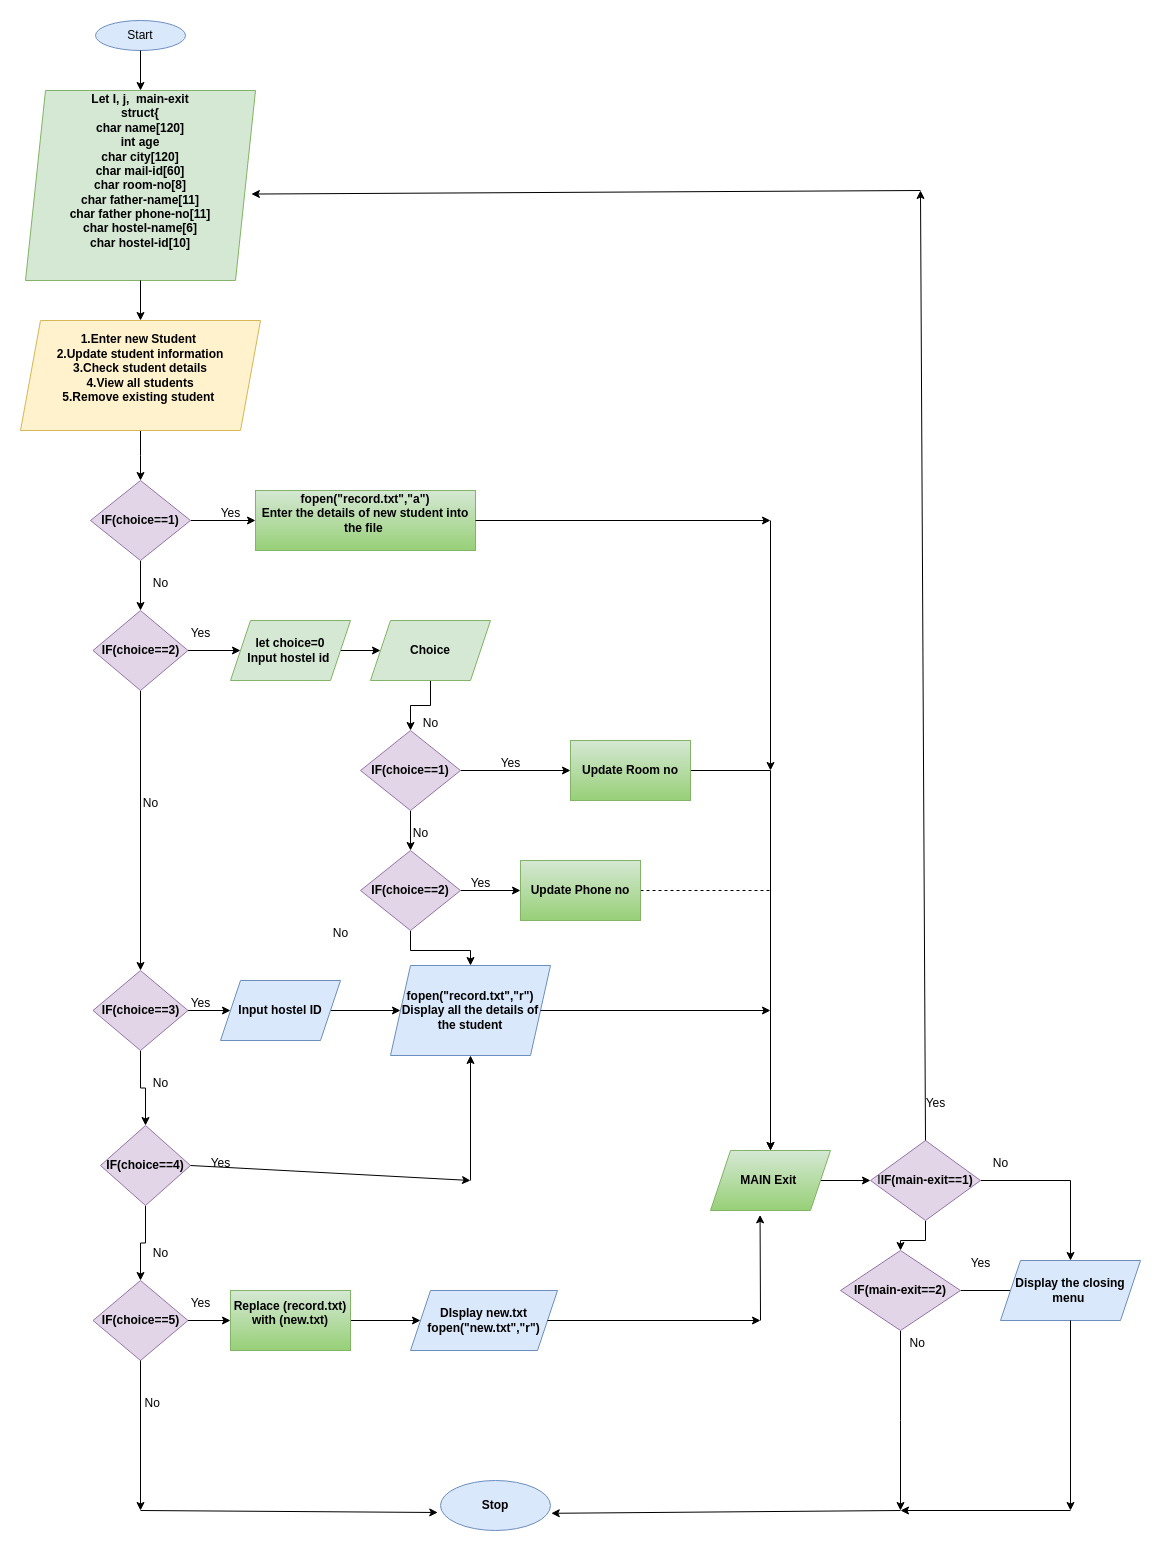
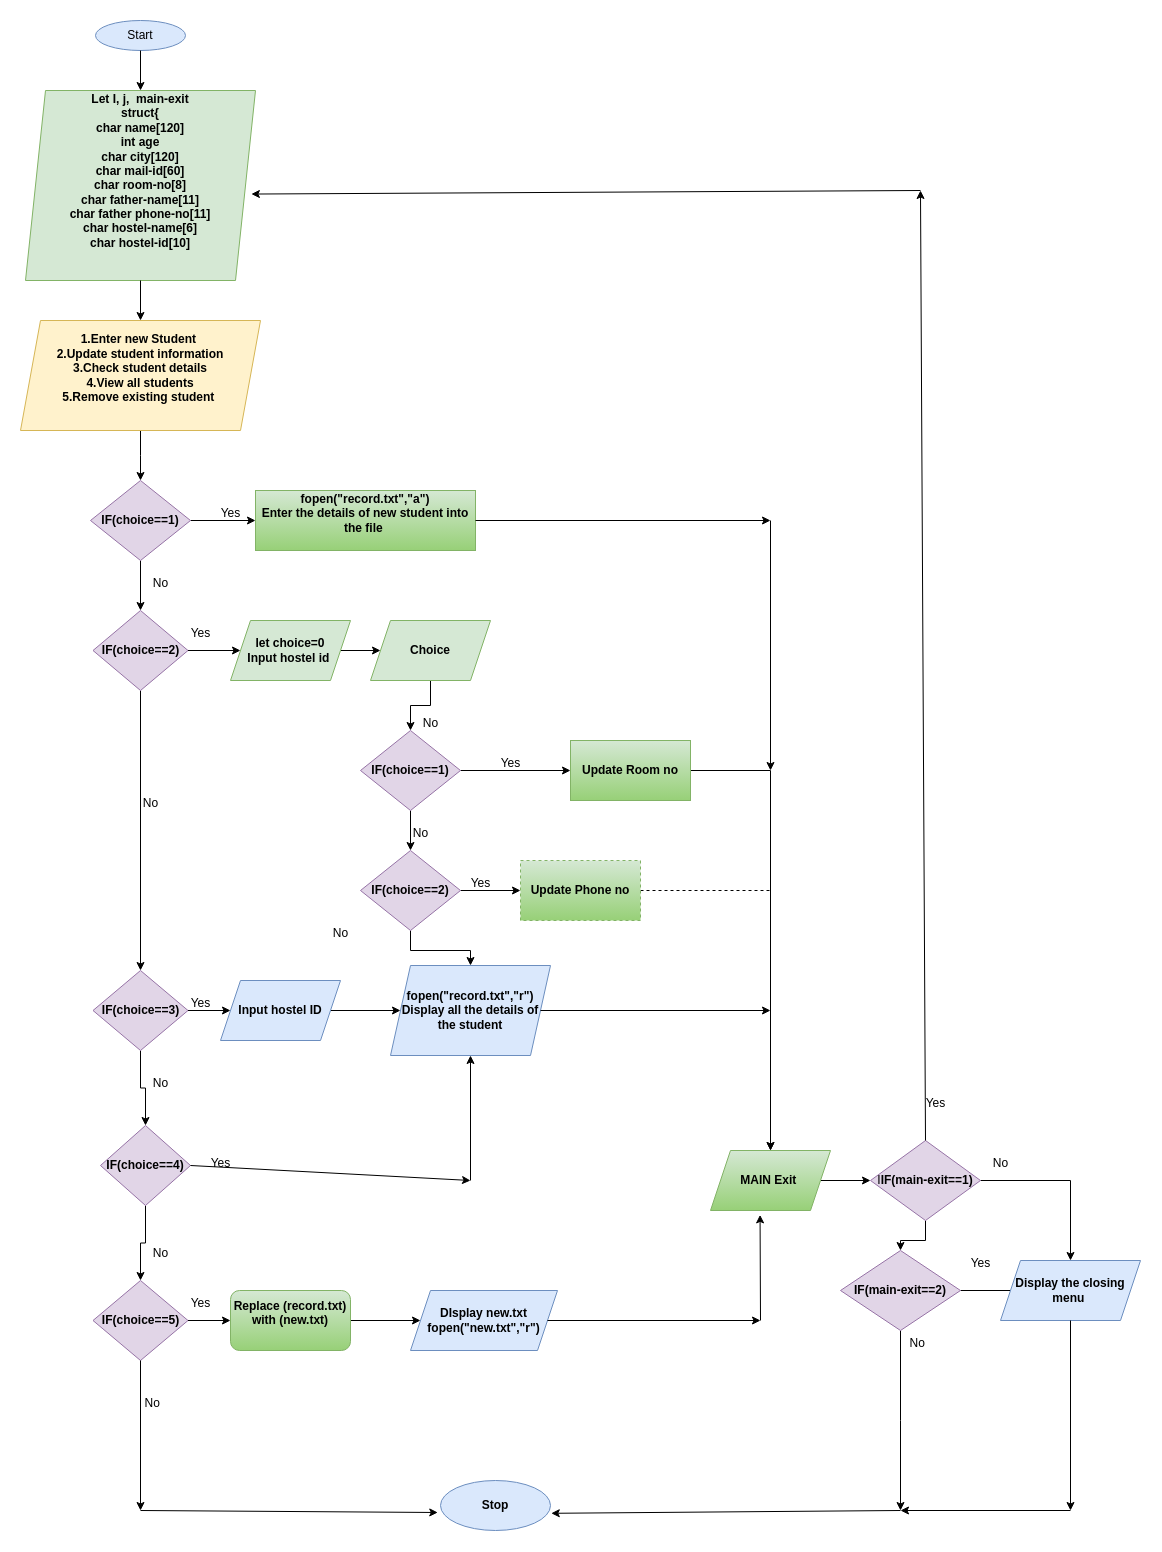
node "Update Phone no": style solid -> dashed
node "Replace (record.txt) with (new.txt)": shape rectangle -> rounded rectangle
